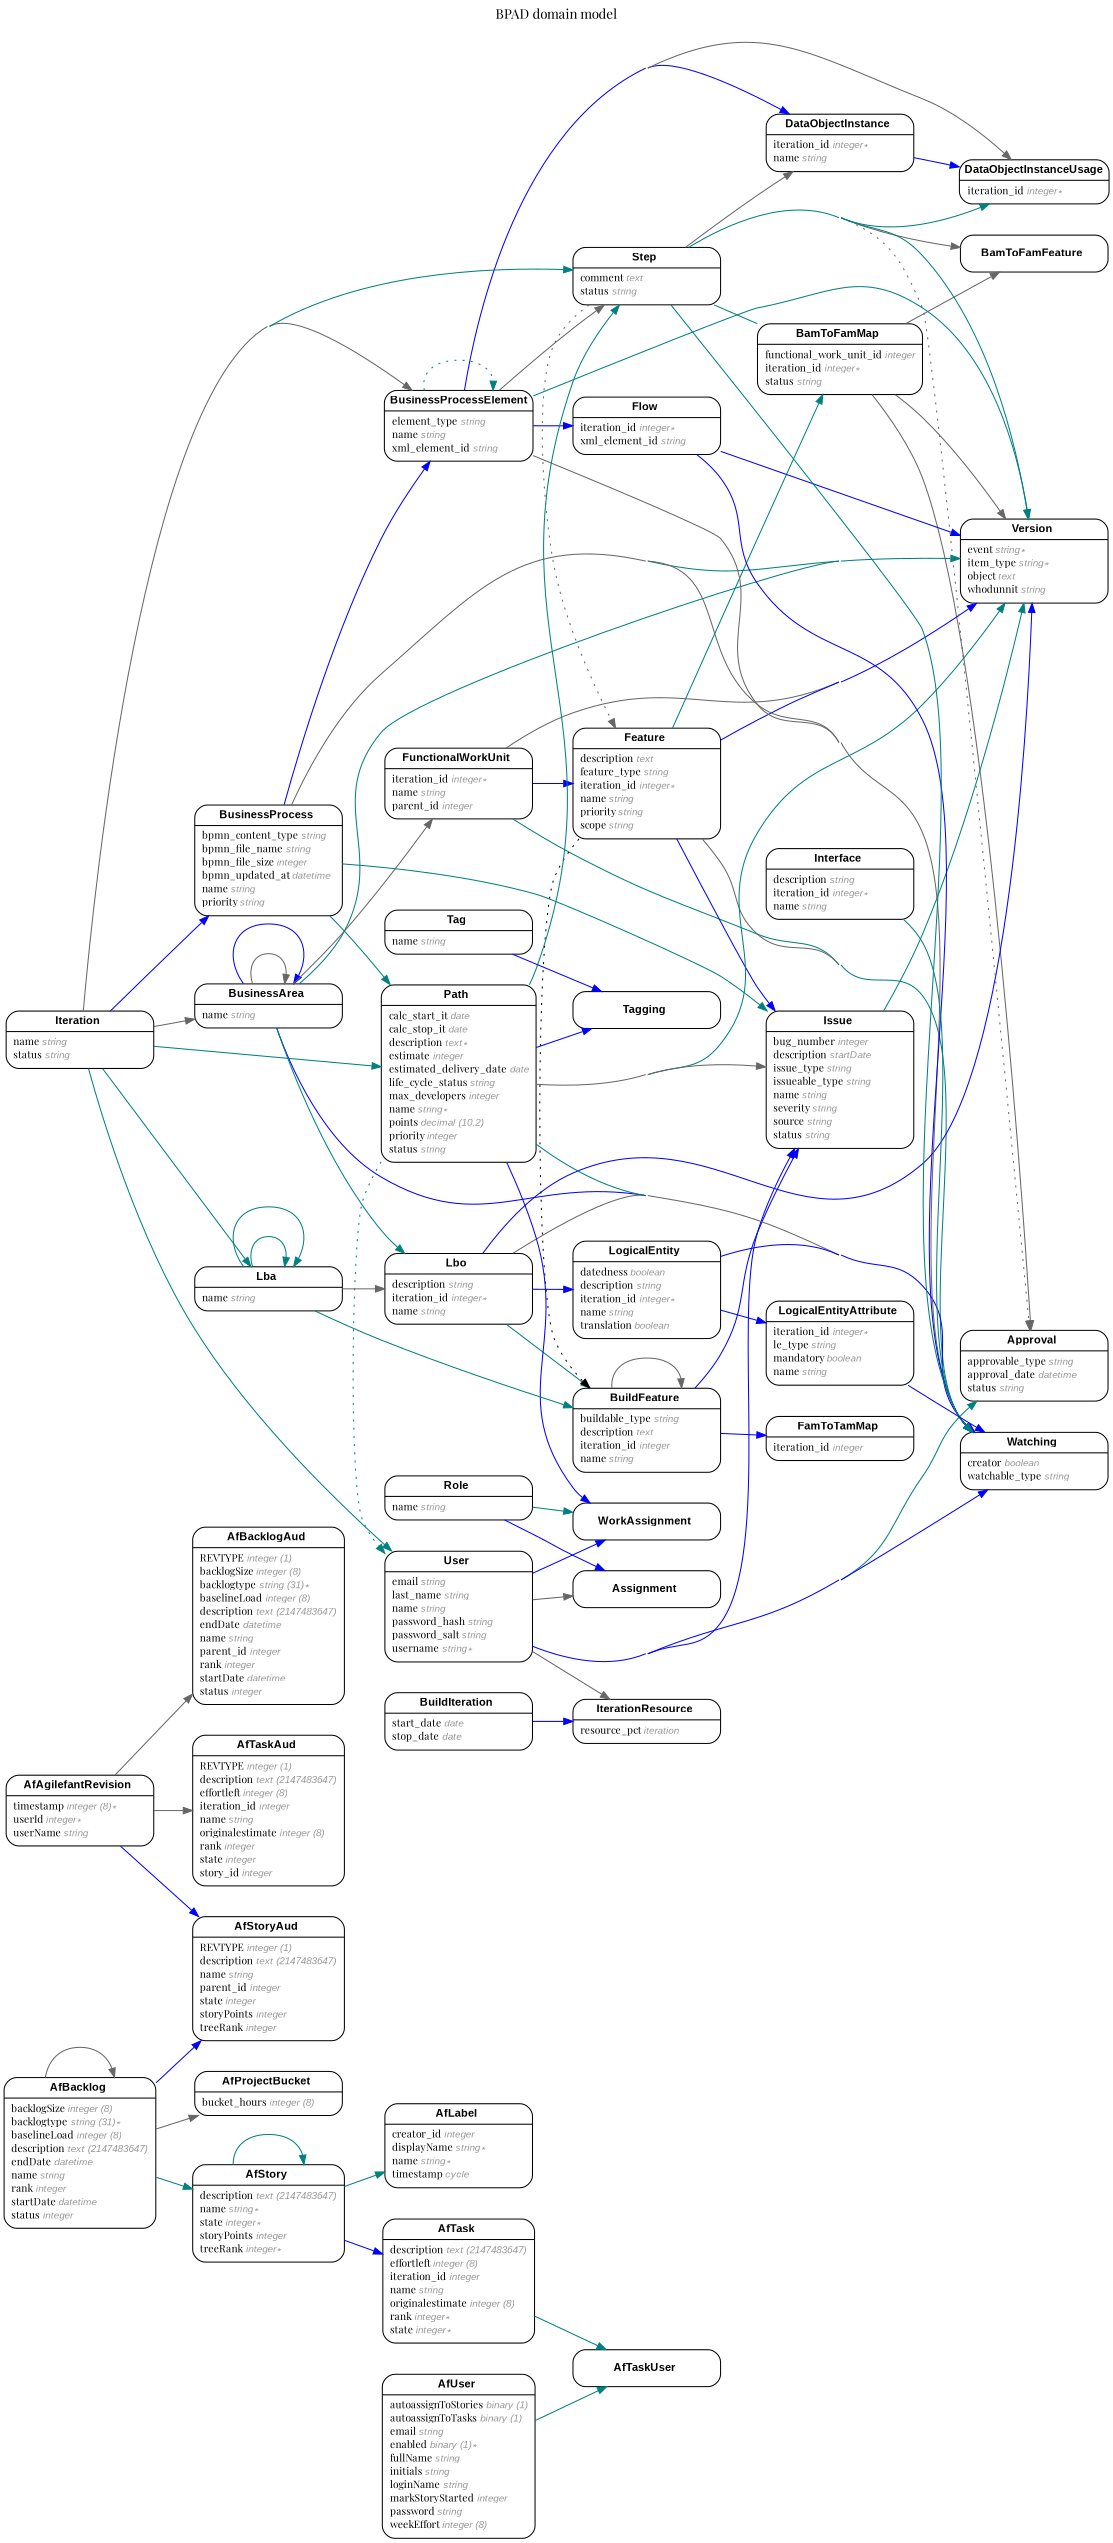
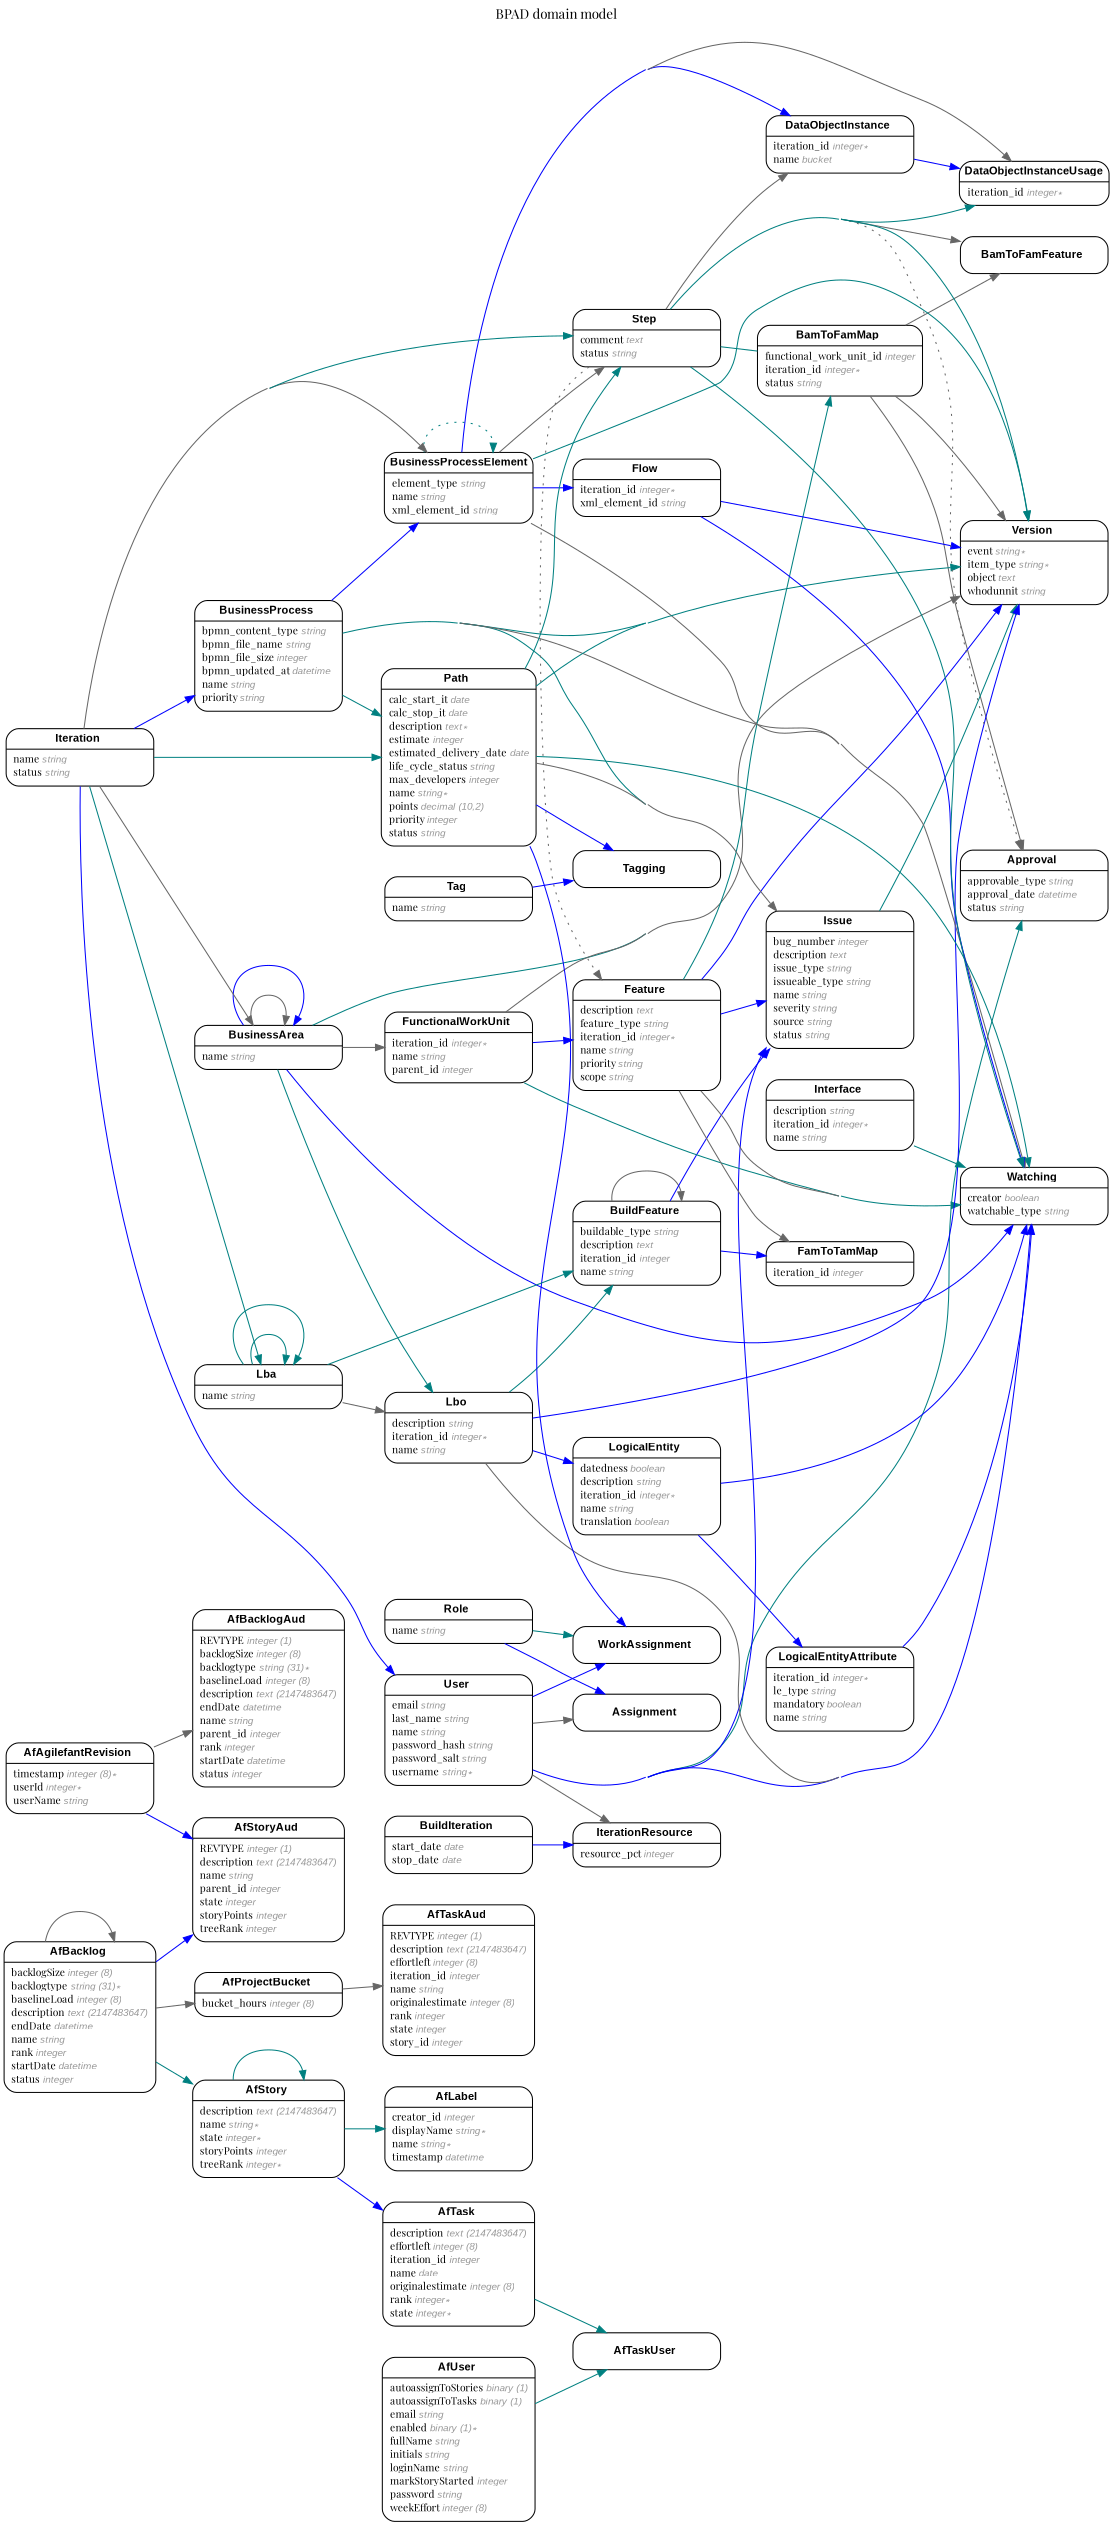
node "DataObjectInstance": text "string" -> "bucket"
node "Issue": text "startDate" -> "text"
edge "Feature" -- "FamToTamMap": added
edge "Iteration" -- "User": color teal -> blue
edge "Path" -- "User": removed
node "IterationResource": text "iteration" -> "integer"
edge "AfAgilefantRevision" -- "AfTaskAud": now "AfProjectBucket" -- "AfTaskAud"
node "AfLabel": text "cycle" -> "datetime"
node "AfTask": text "string" -> "date"
